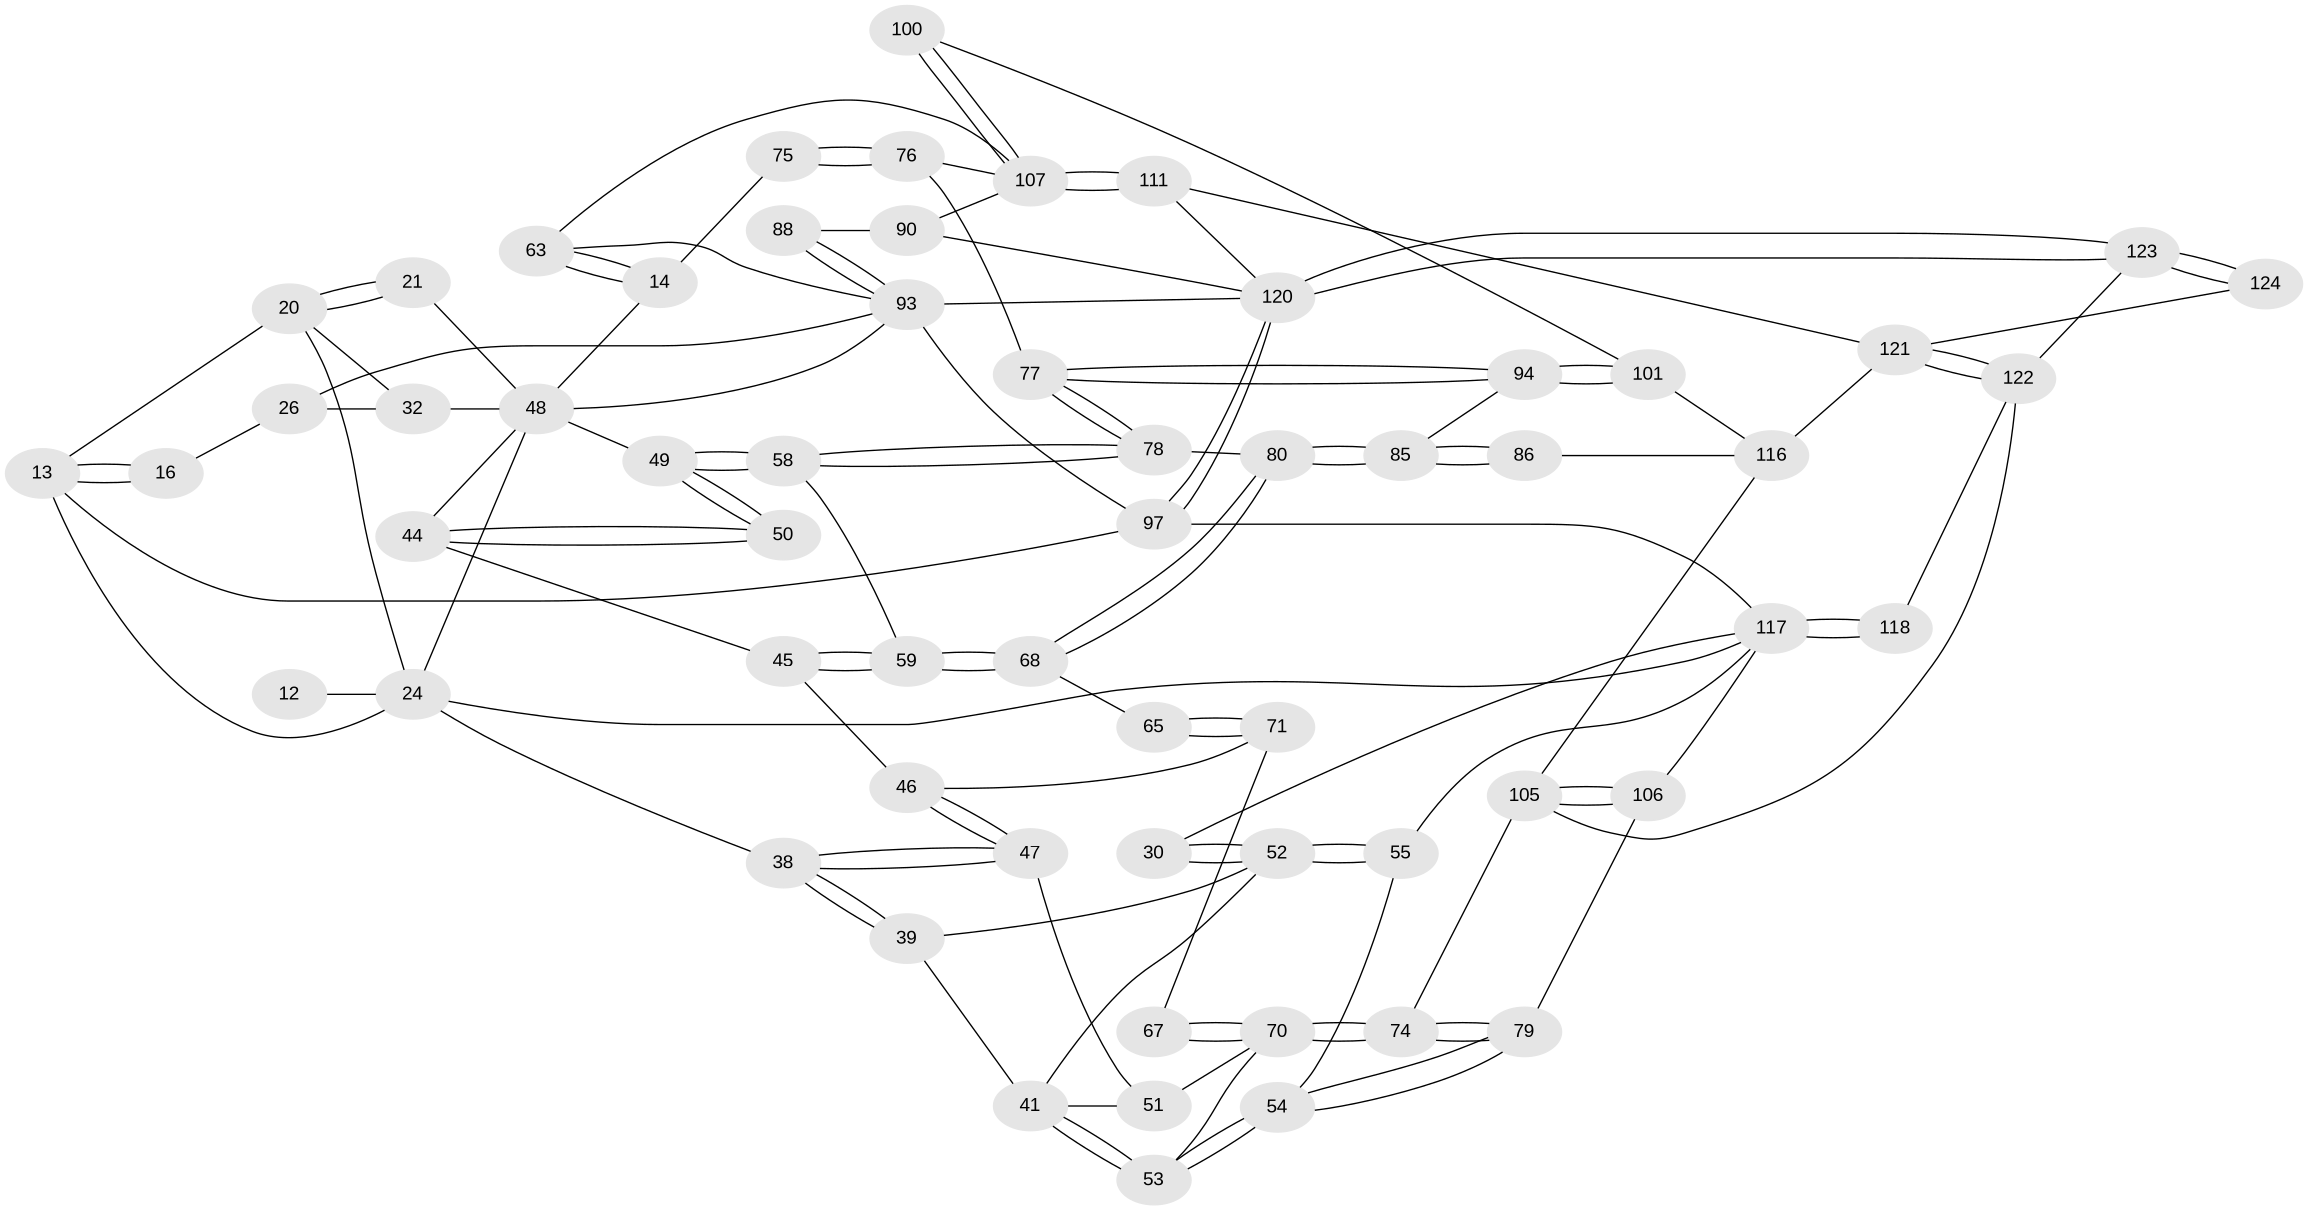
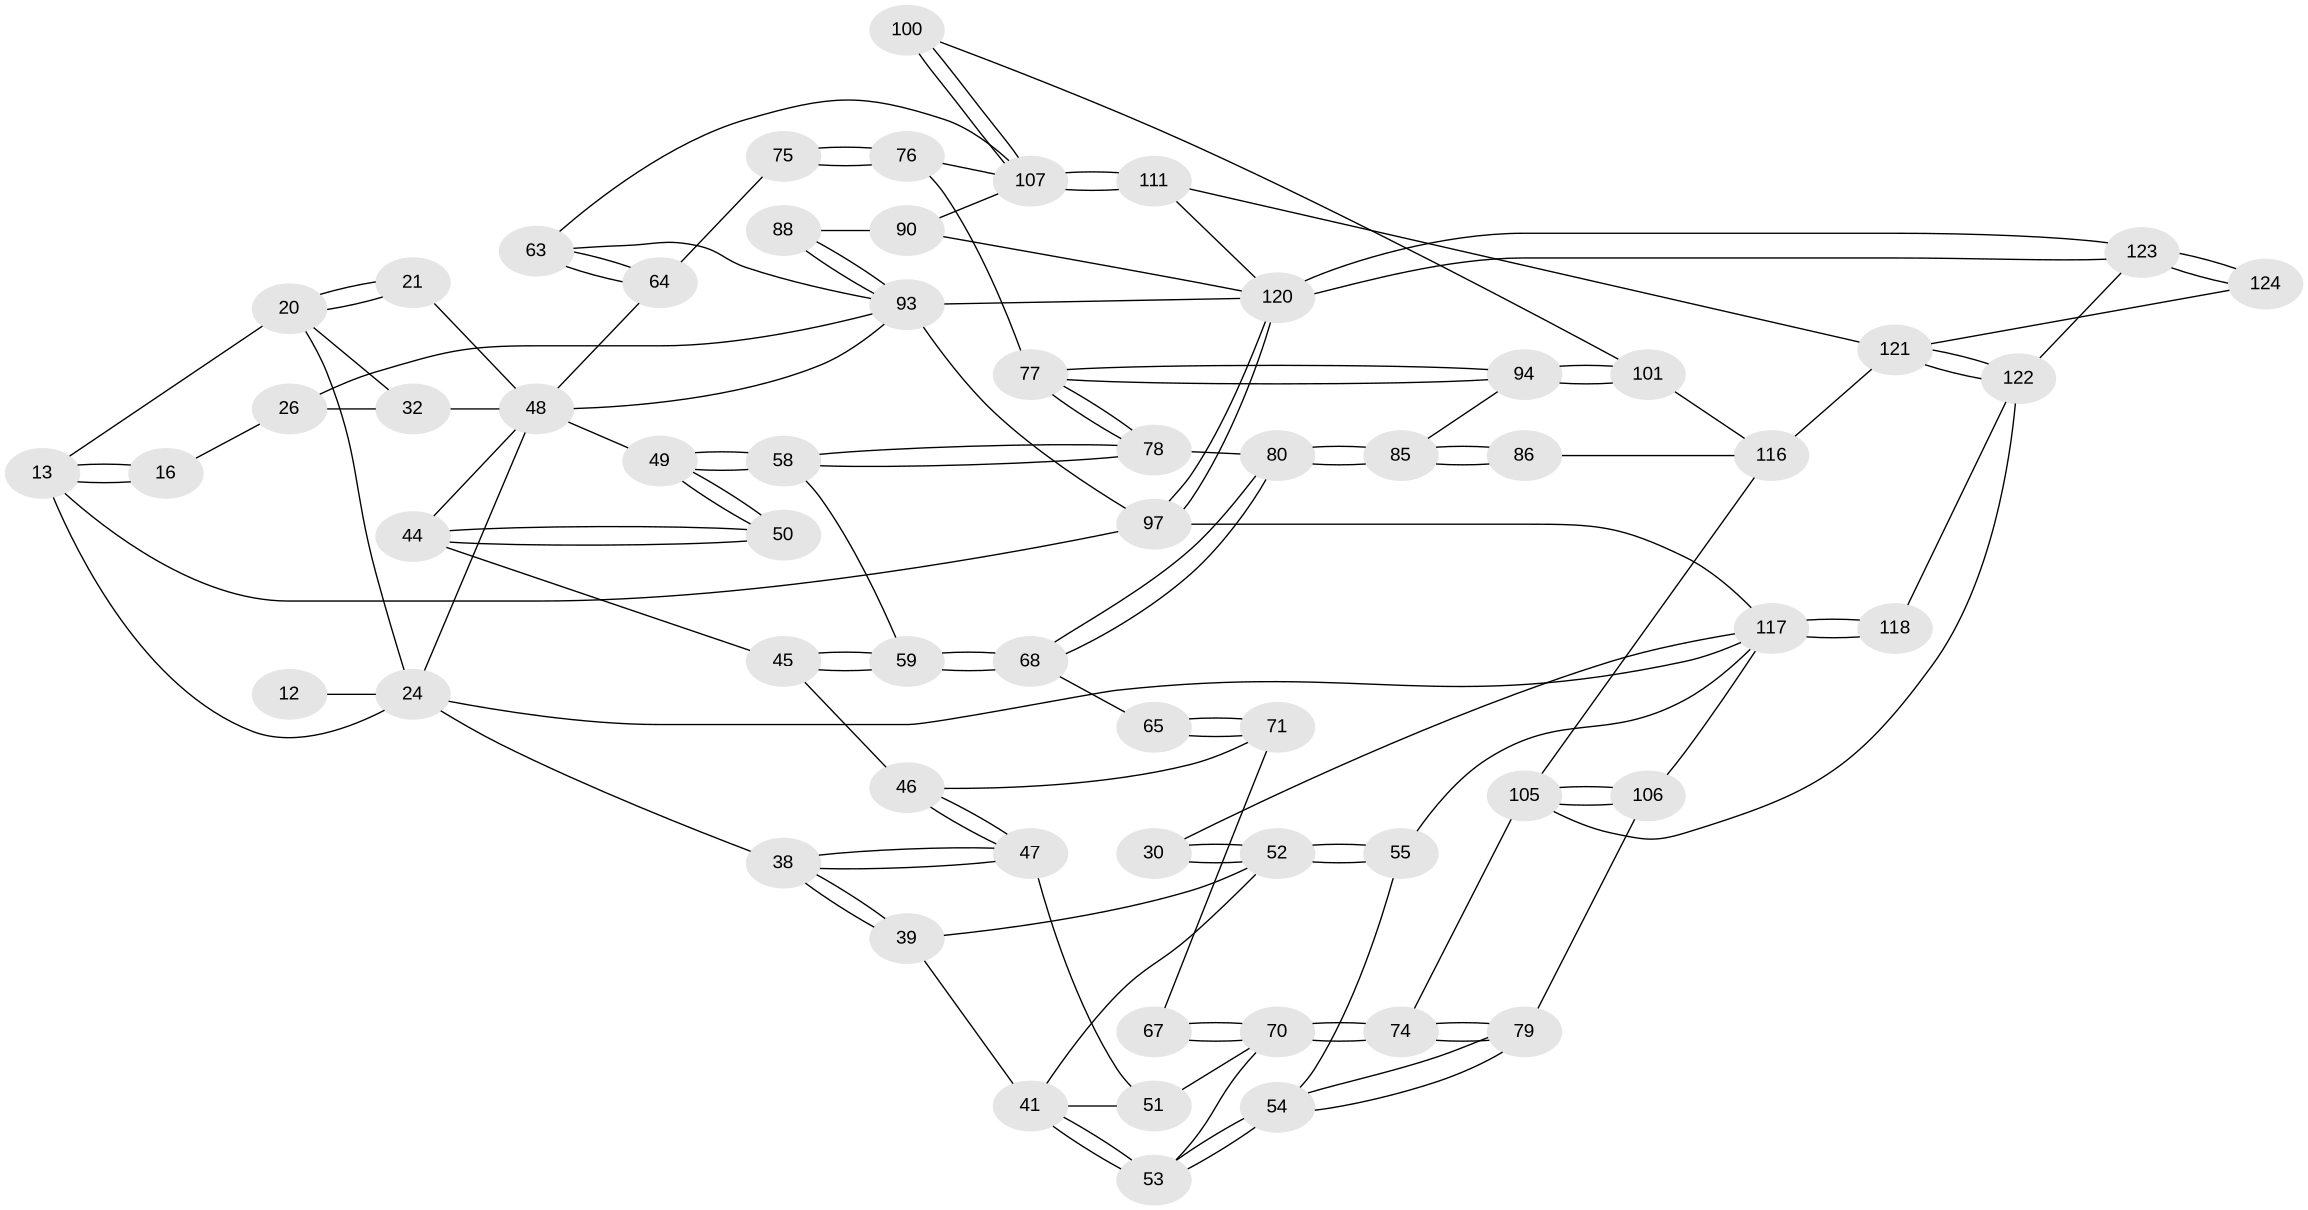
node "14": label "14" -> "64"
